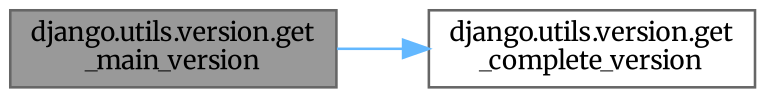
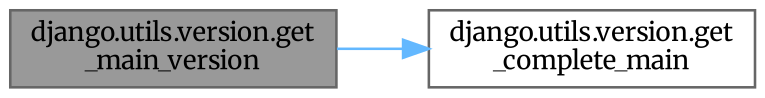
node "django.utils.version.get _complete_version": label "django.utils.version.get _complete_version" -> "django.utils.version.get _complete_main"
